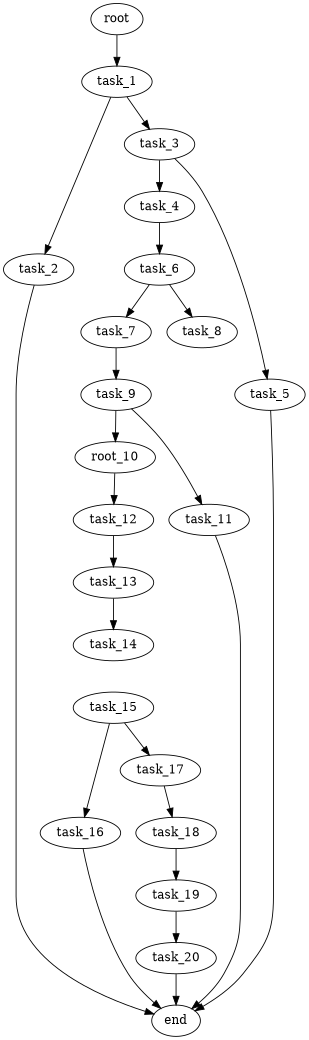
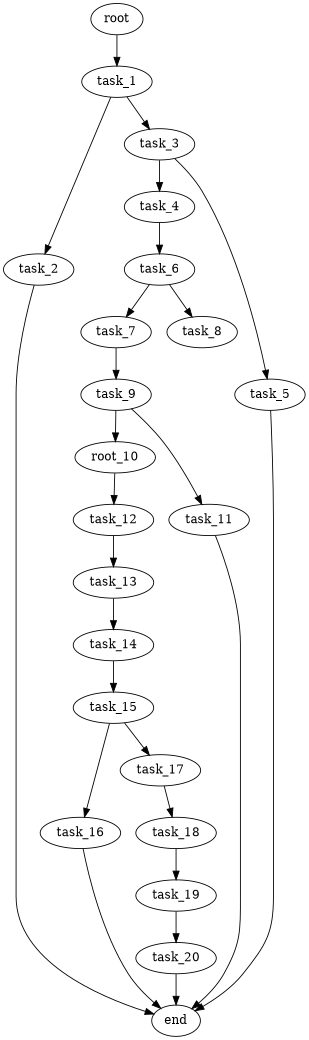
edge "task_14" -> "task_15": added
